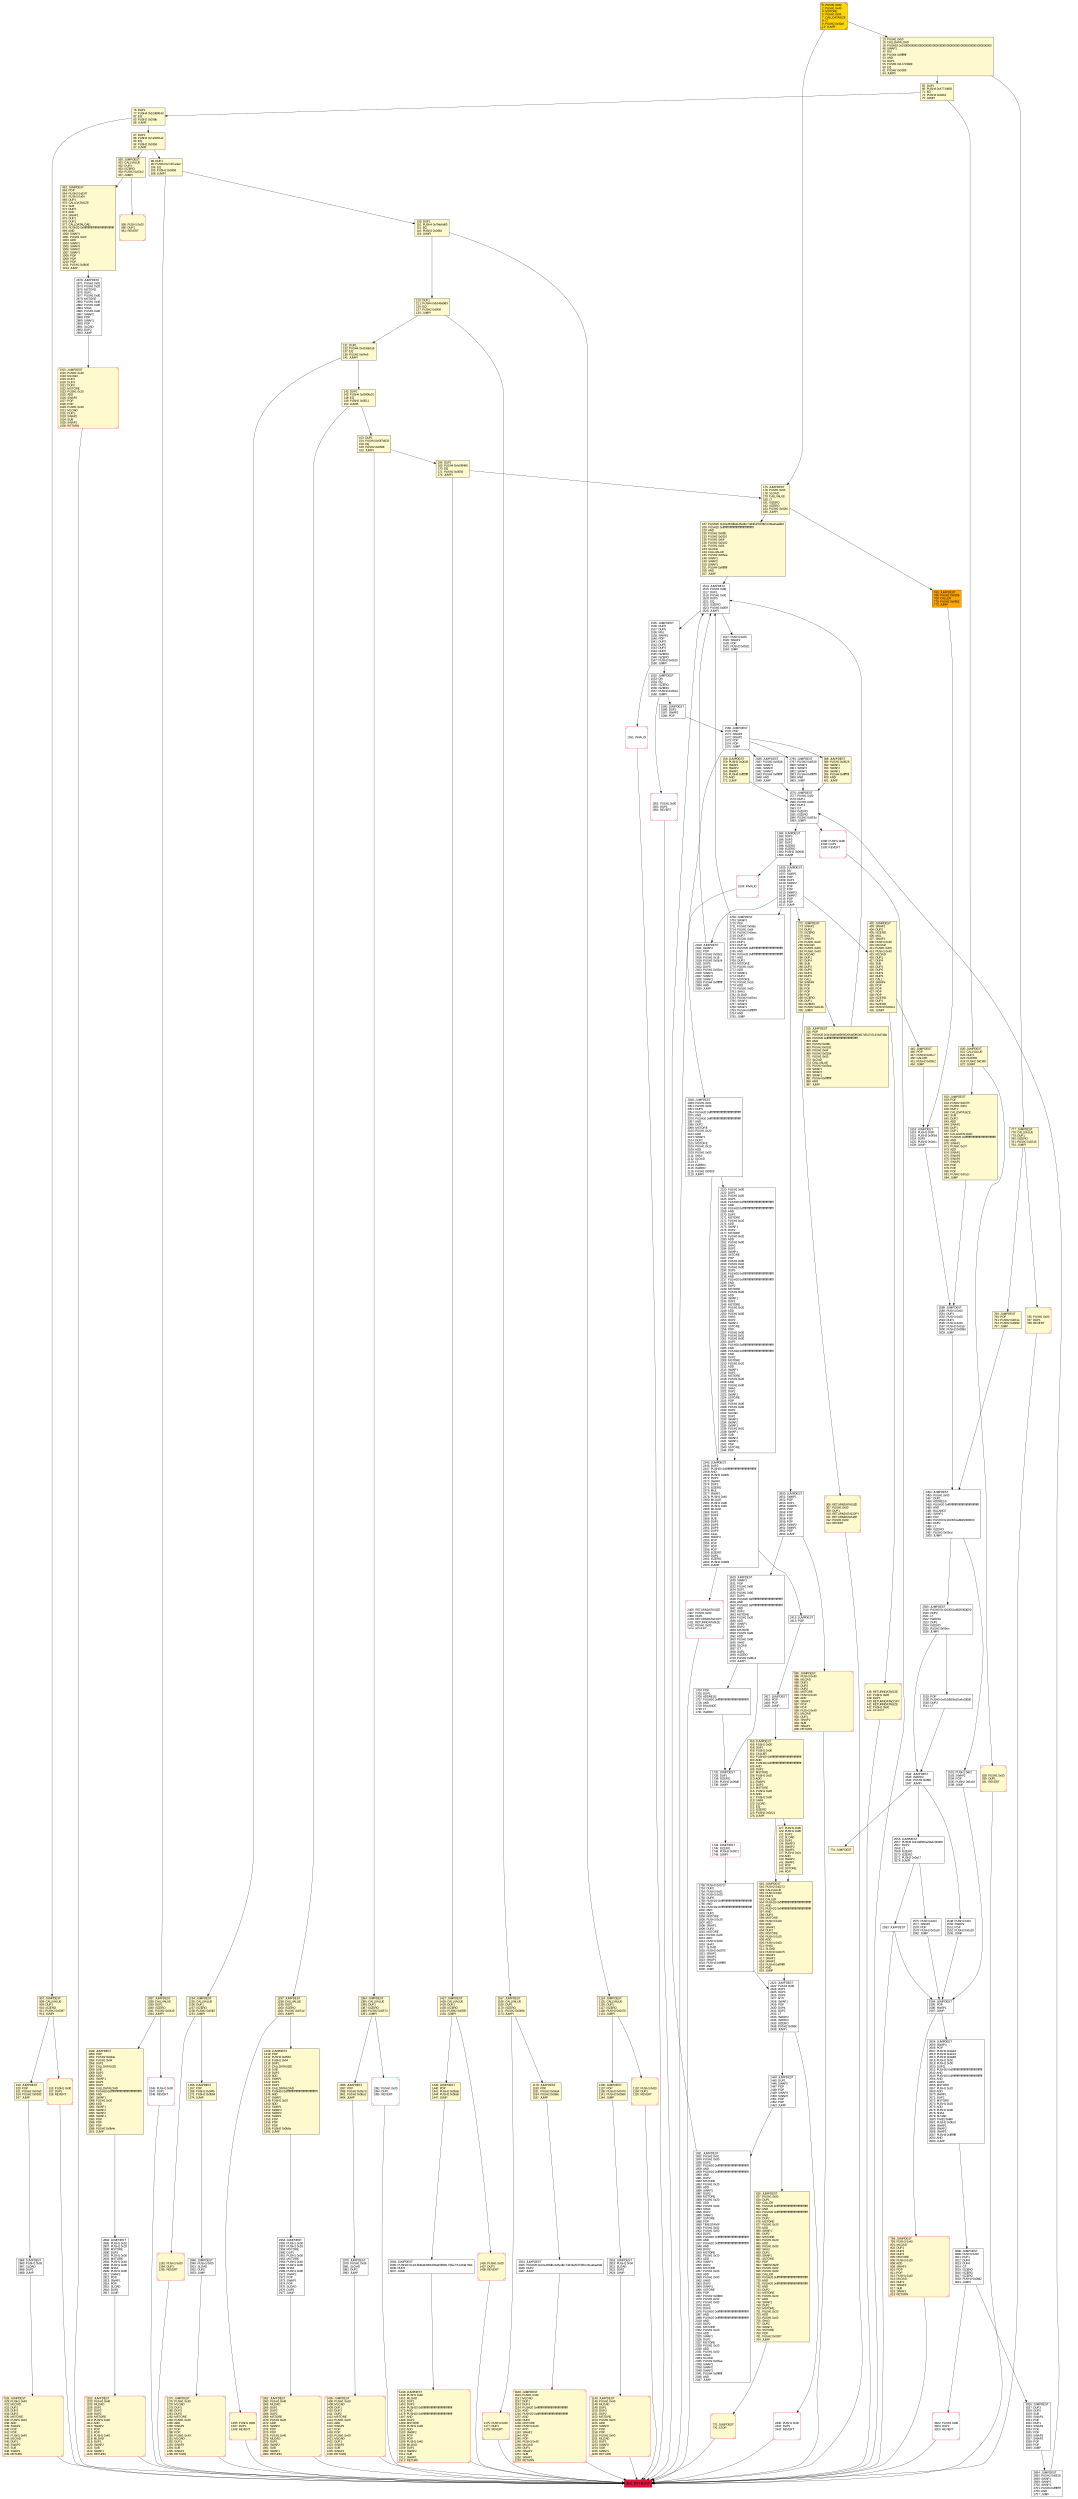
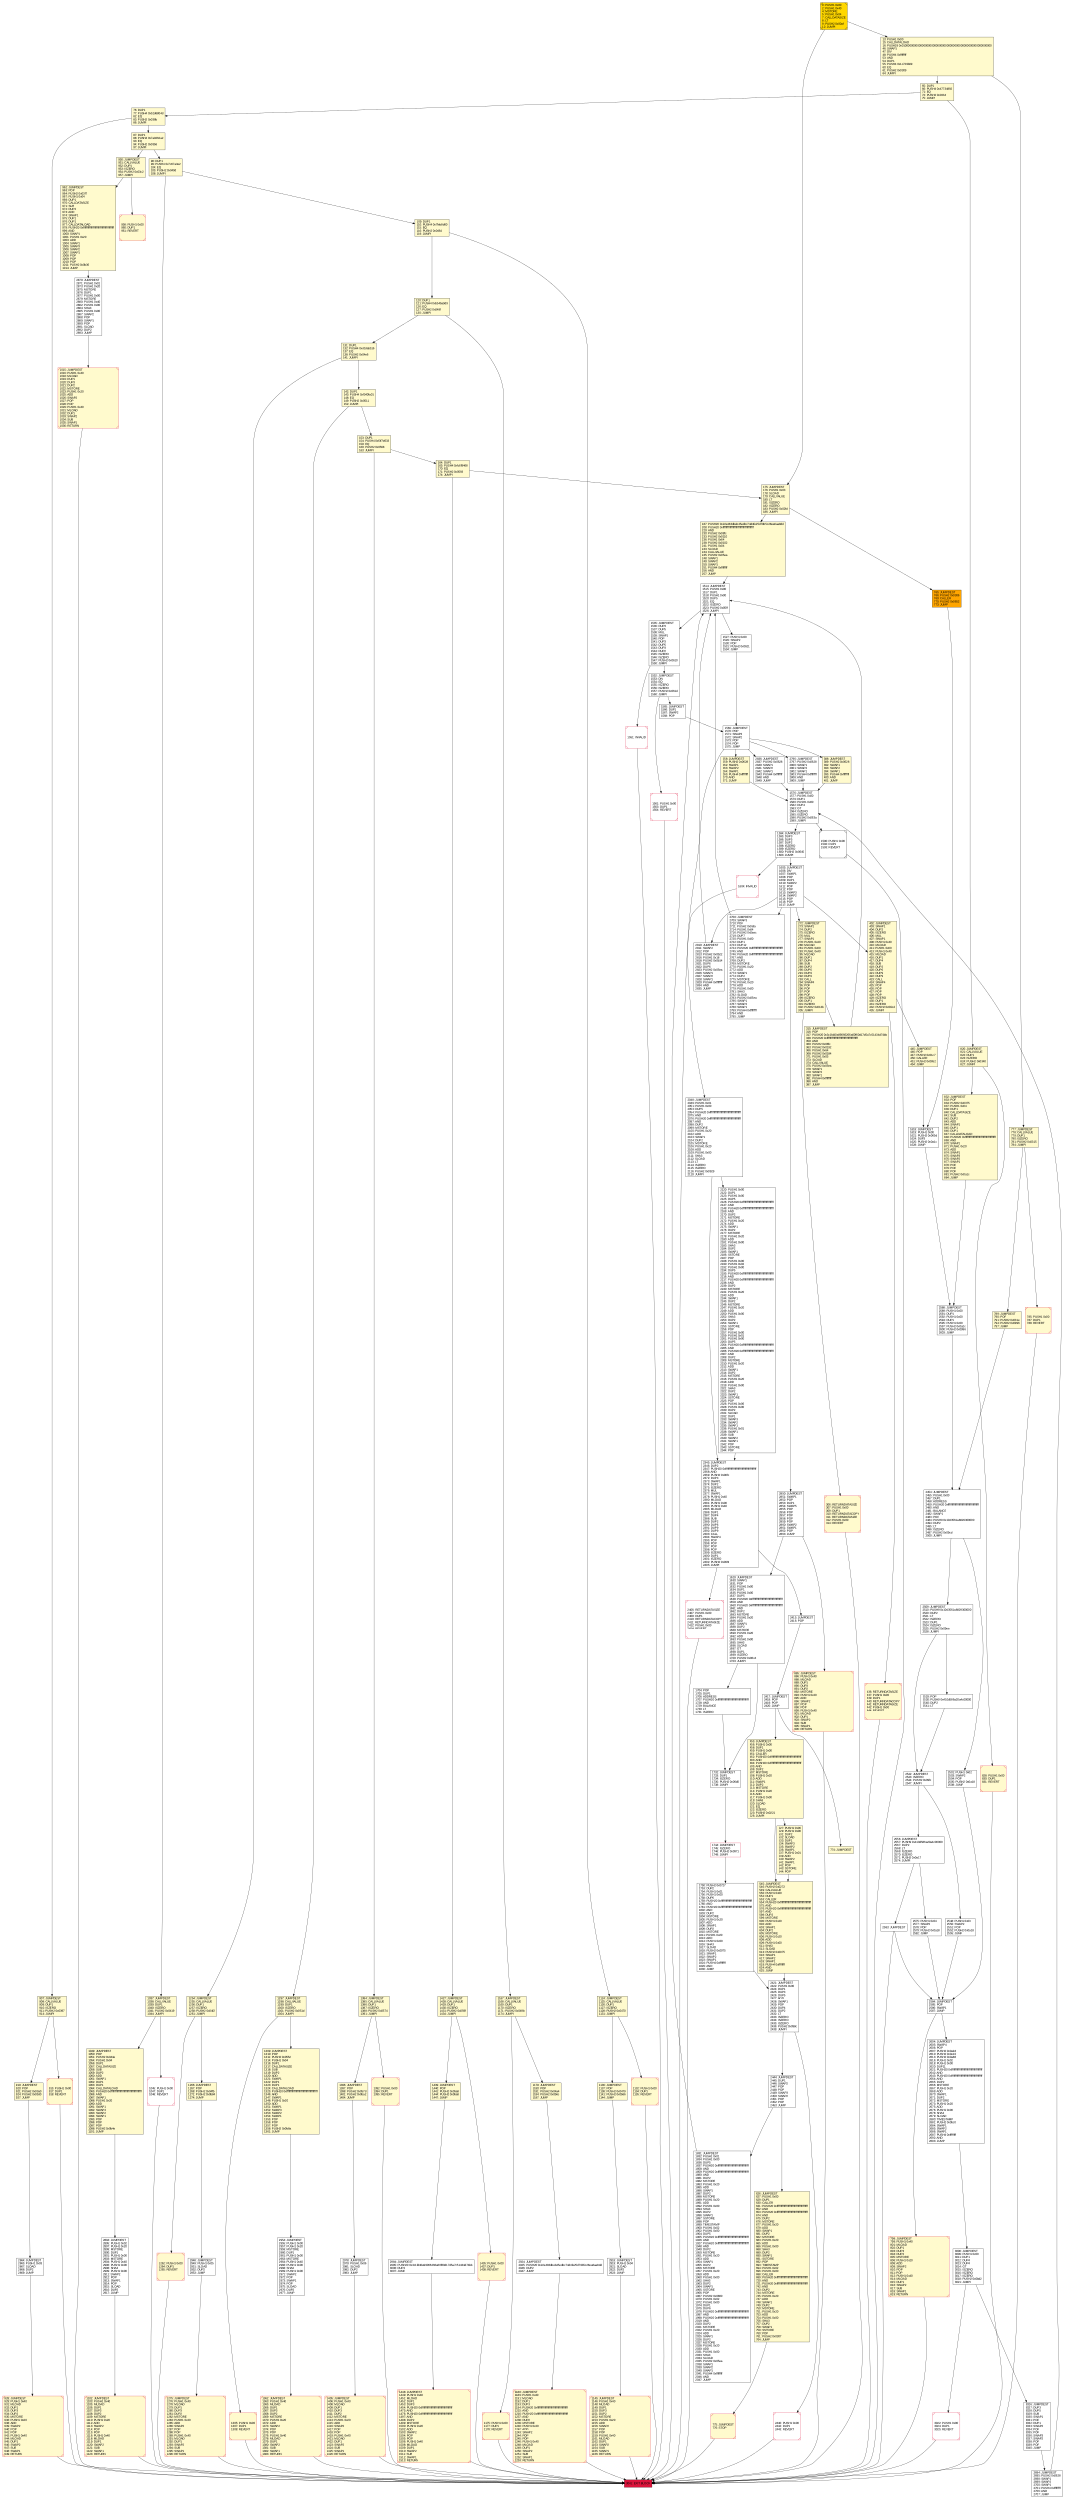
node "1590: PUSH1 0x00 1592: DUP1 1593: REVERT": color crimson -> black
edge "2542: JUMPDEST 2543: ISZERO 2544: PUSH2 0x09fc 2547: JUMPI" -> "774: JUMPDEST": now "2417: JUMPDEST 2418: POP 2419: POP 2420: JUMP" -> "774: JUMPDEST"
node "1392: PUSH1 0x00 1394: DUP1 1395: REVERT": fillcolor white -> lemonchiffon
